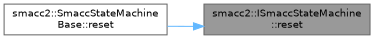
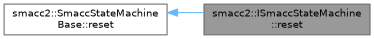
edge "smacc2::SmaccStateMachine Base::reset" -> "smacc2::ISmaccStateMachine ::reset": reversed
